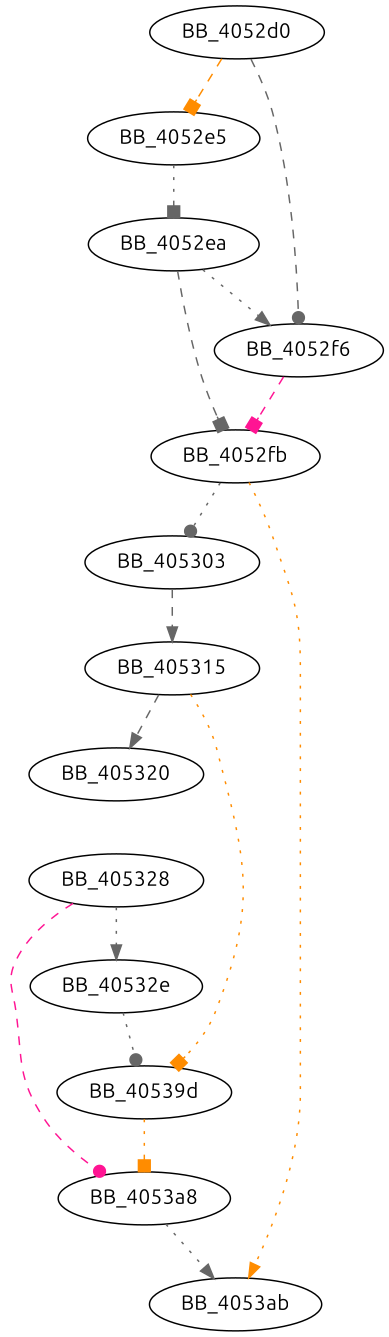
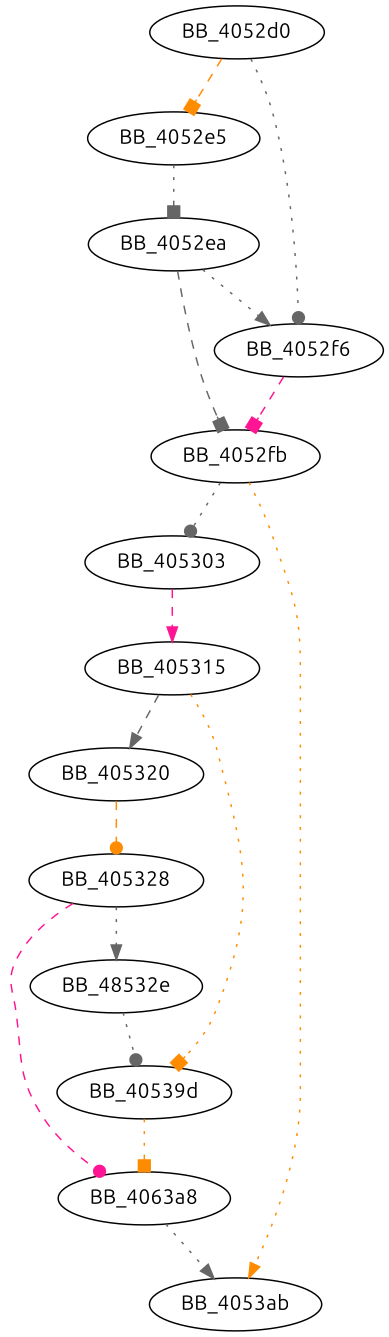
edge "BB_4052d0" -> "BB_4052f6": style dashed -> dotted
edge "BB_405303" -> "BB_405315": color gray40 -> deeppink
edge "BB_405320" -> "BB_405328": added
node "BB_40532e": label "BB_40532e" -> "BB_48532e"
node "BB_4053a8": label "BB_4053a8" -> "BB_4063a8"
